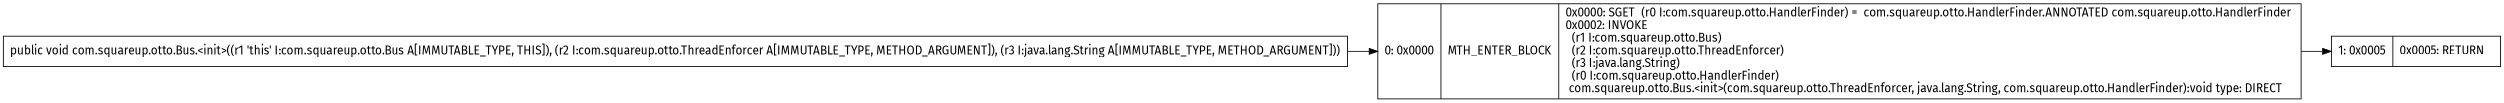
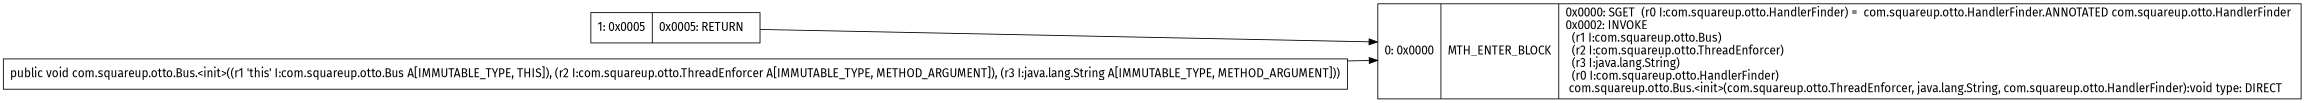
edge "0: 0x0000" -> "1: 0x0005": reversed
